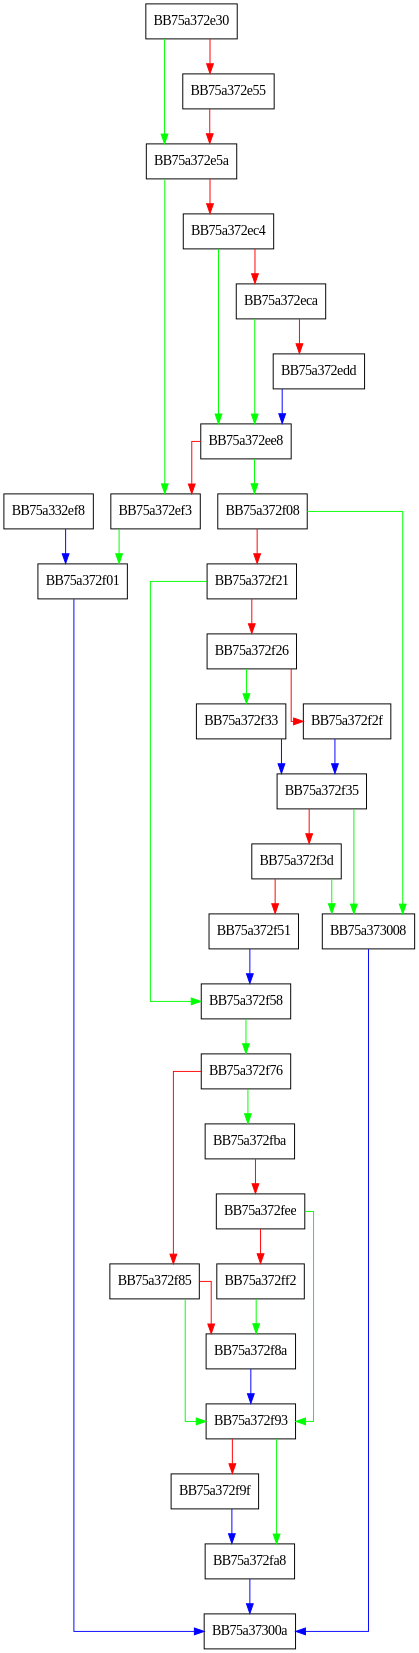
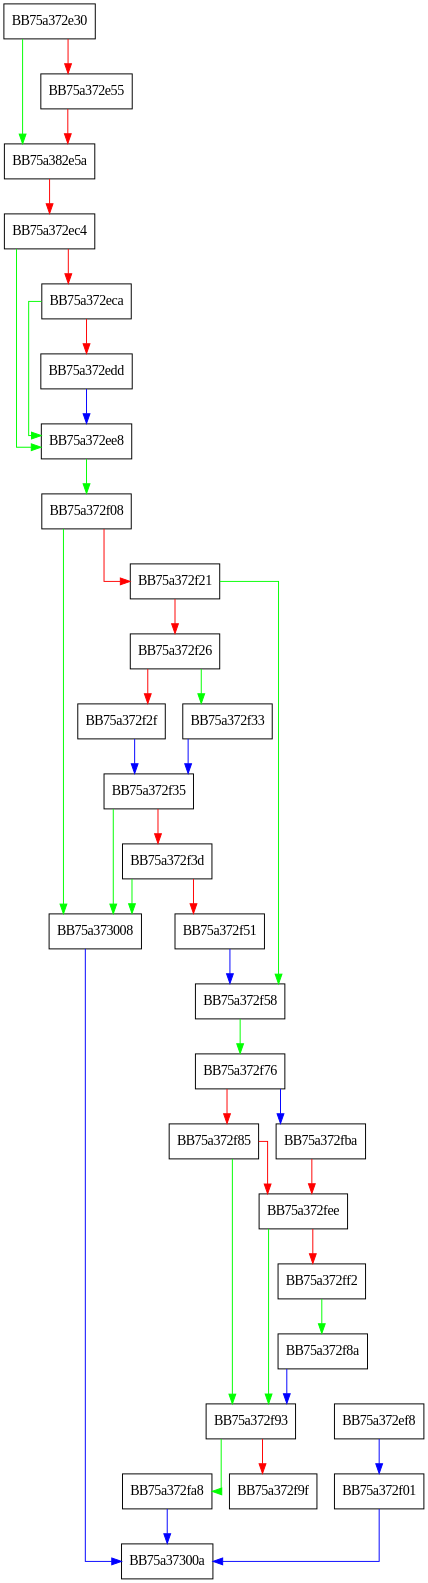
node "BB75a372e5a": label "BB75a372e5a" -> "BB75a382e5a"
node "BB75a332ef8": label "BB75a332ef8" -> "BB75a372ef8"
node "BB75a372ef3": removed
edge "BB75a372f76" -> "BB75a372fba": color green -> blue
edge "BB75a372f85" -> "BB75a372f8a": now "BB75a372f85" -> "BB75a372fee"
edge "BB75a372f9f" -> "BB75a372fa8": removed
